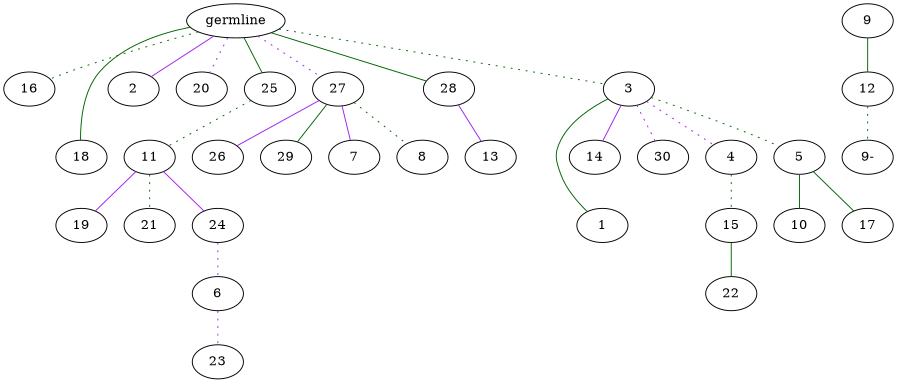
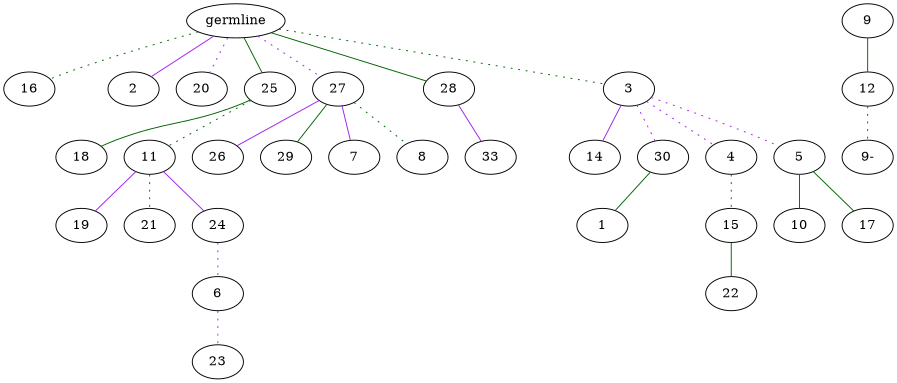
edge "germline" -- "18": now "25" -- "18"
edge "3" -- "5": color darkgreen -> purple
edge "3" -- "1": now "30" -- "1"
node "13": label "13" -> "33"
